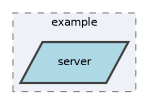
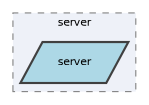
cluster "example": label "example" -> "server"
